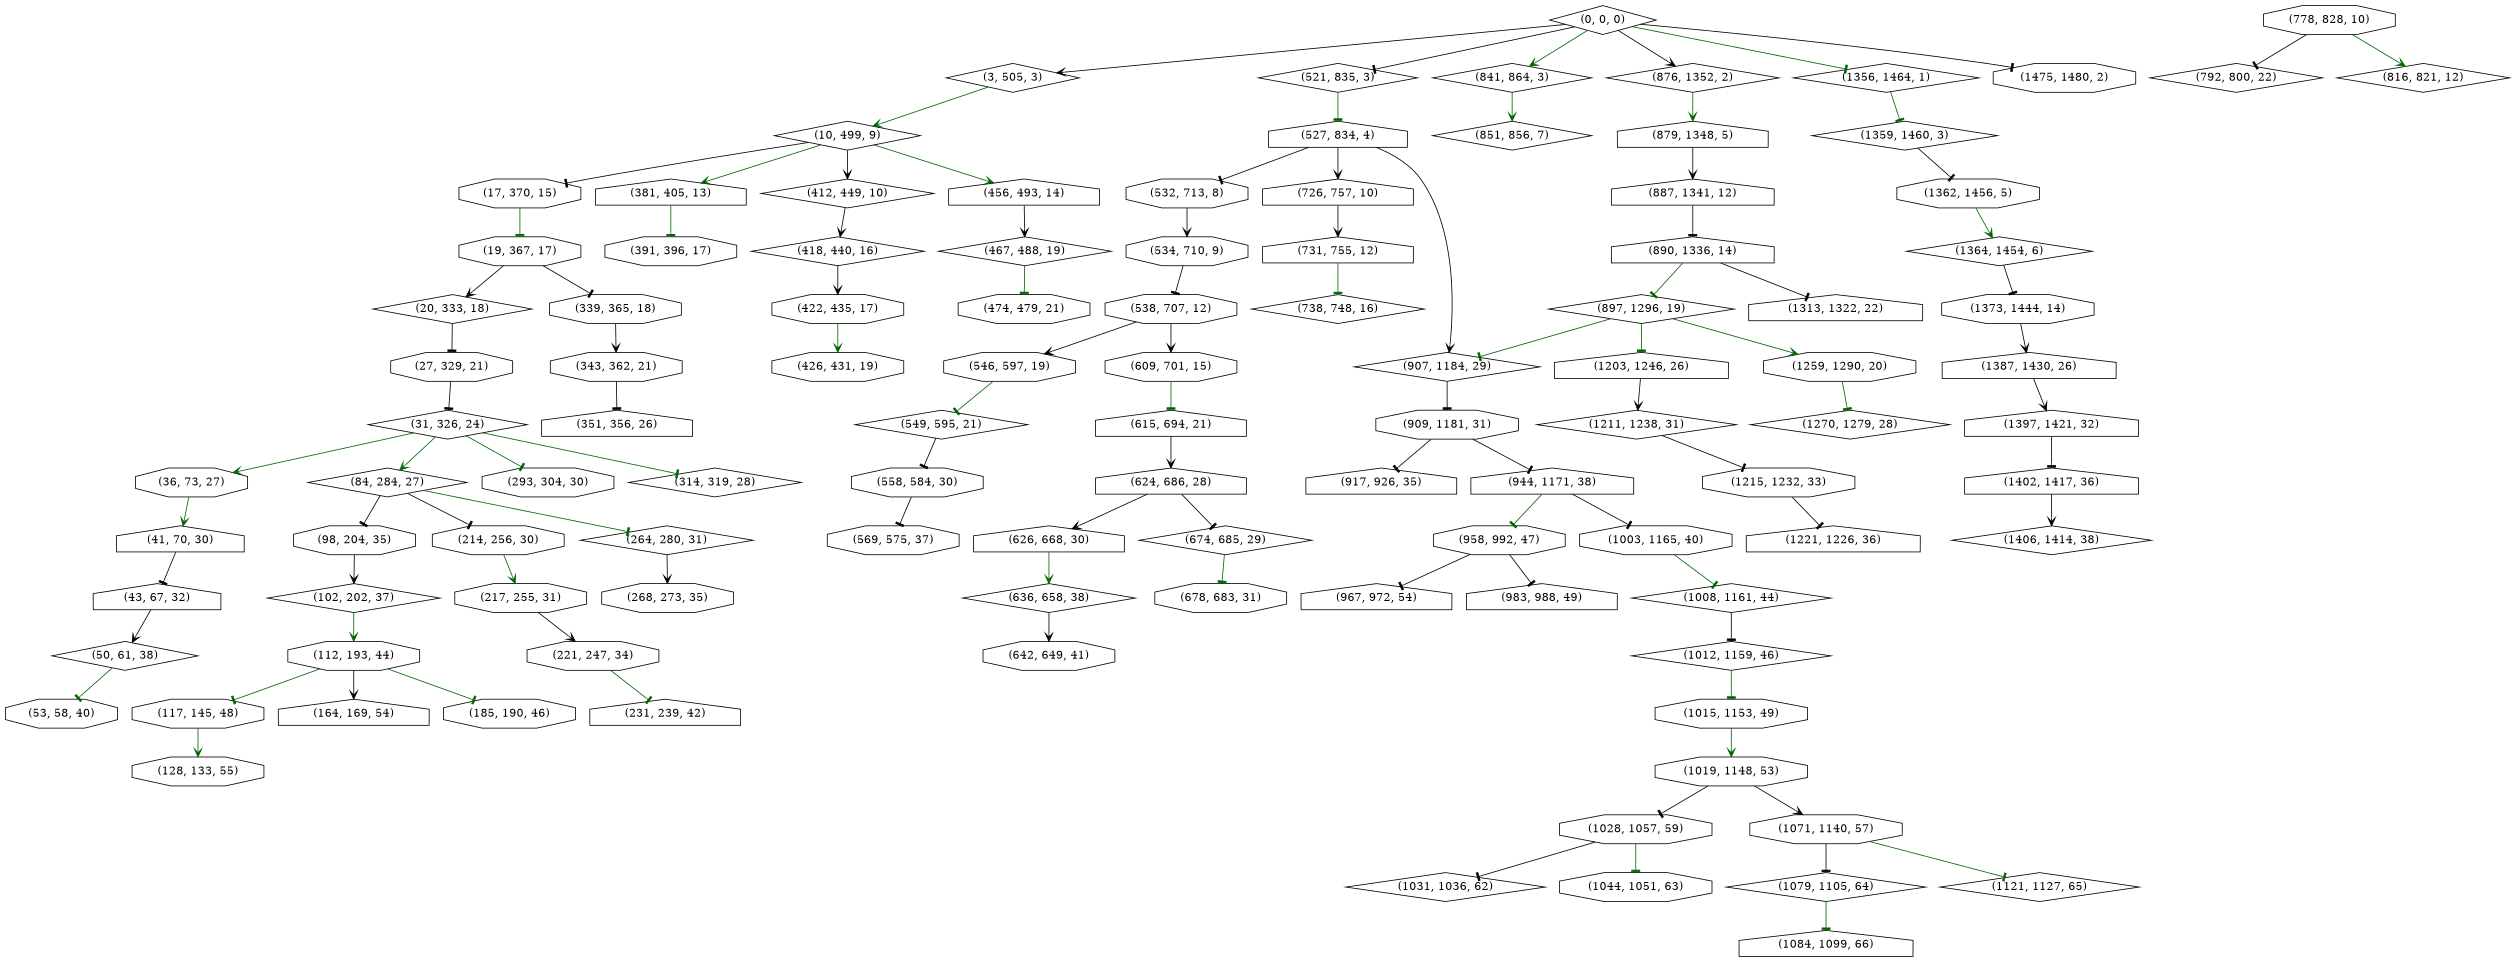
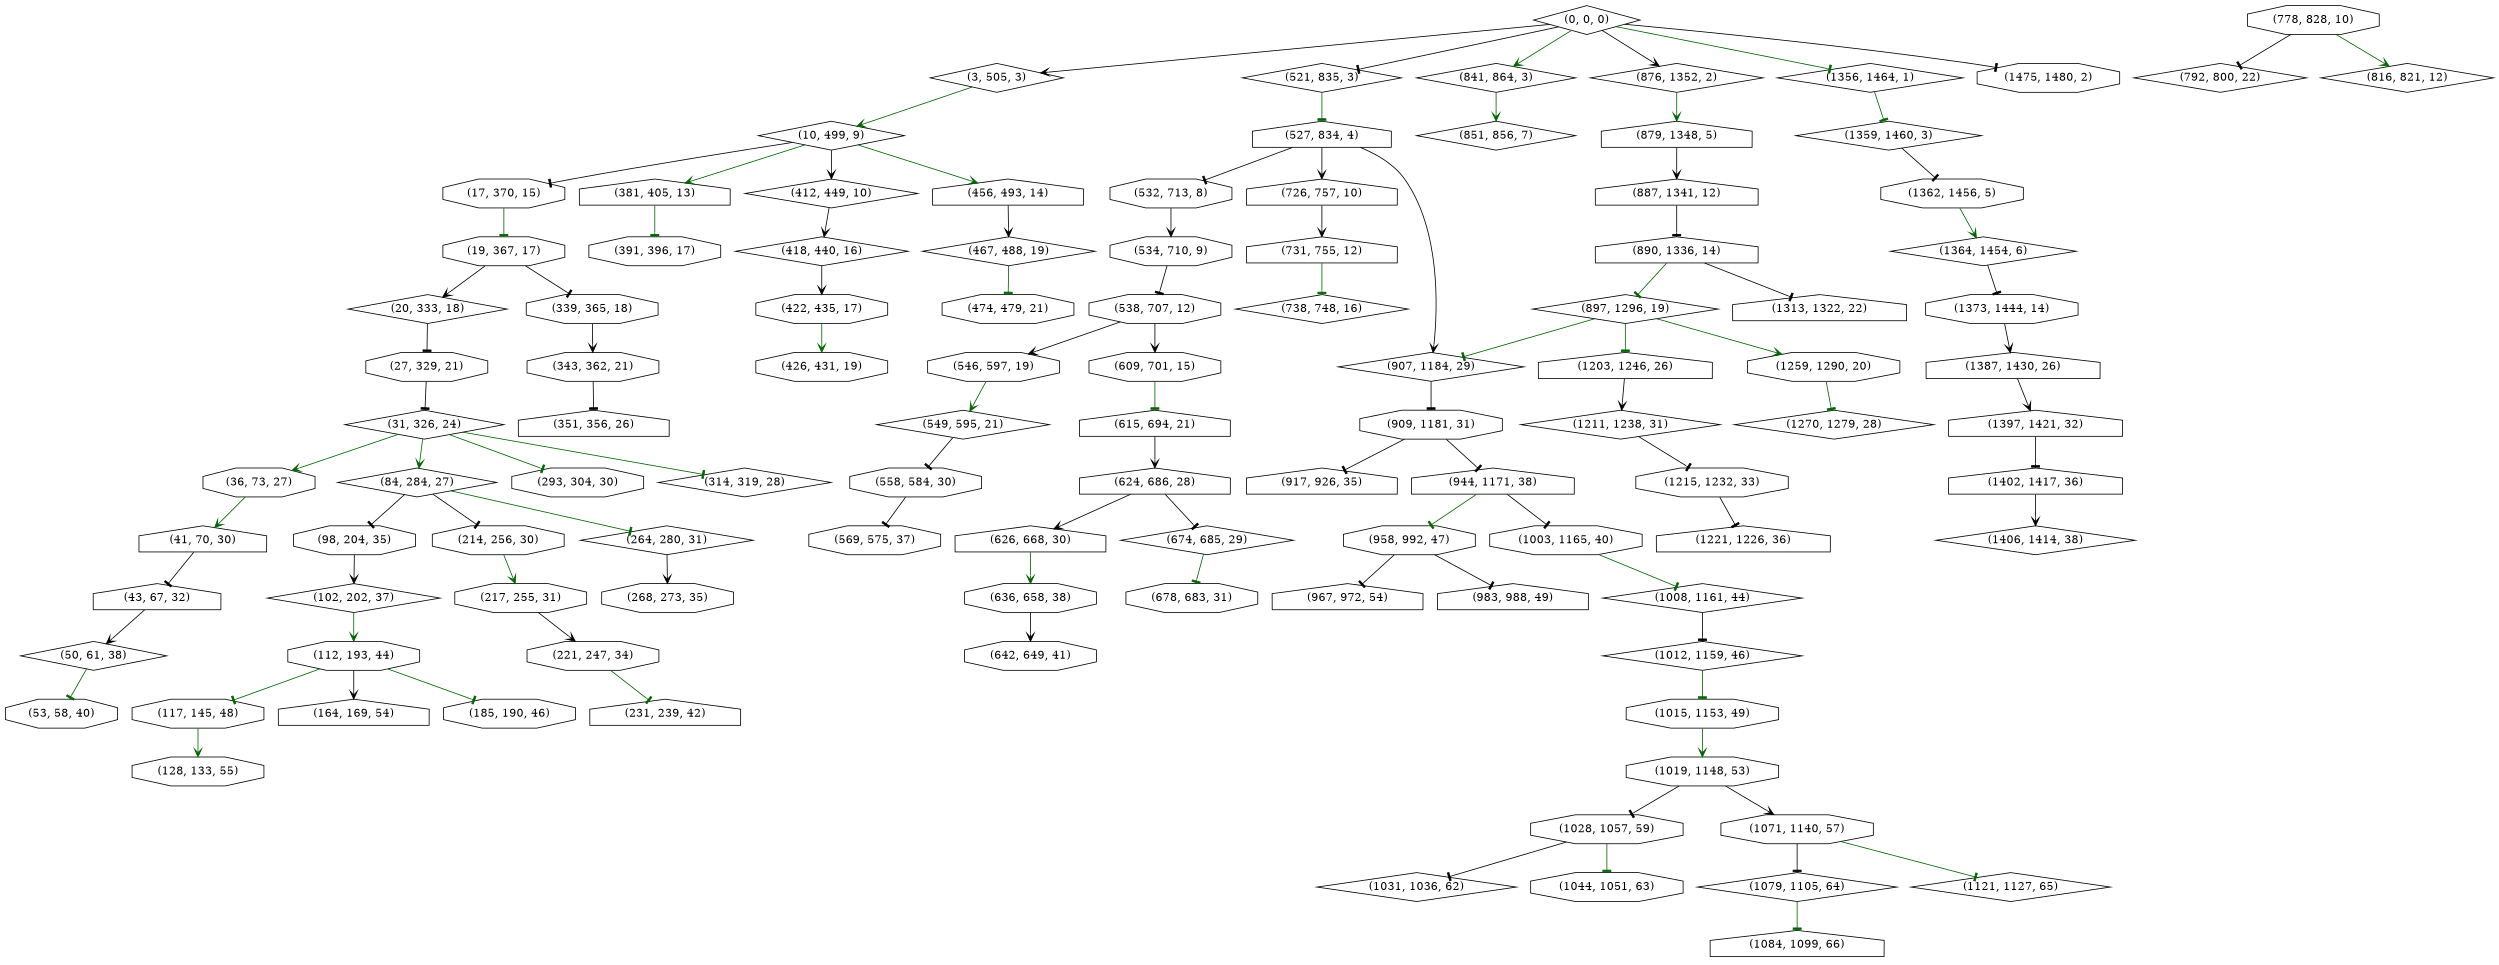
edge "(546, 597, 19)" -> "(549, 595, 21)": arrowhead tee -> vee
node "(636, 658, 38)": shape diamond -> octagon
